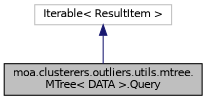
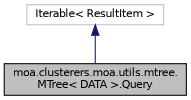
node "moa.clusterers.outliers.utils.mtree. MTree< DATA >.Query": label "moa.clusterers.outliers.utils.mtree. MTree< DATA >.Query" -> "moa.clusterers.moa.utils.mtree. MTree< DATA >.Query"
